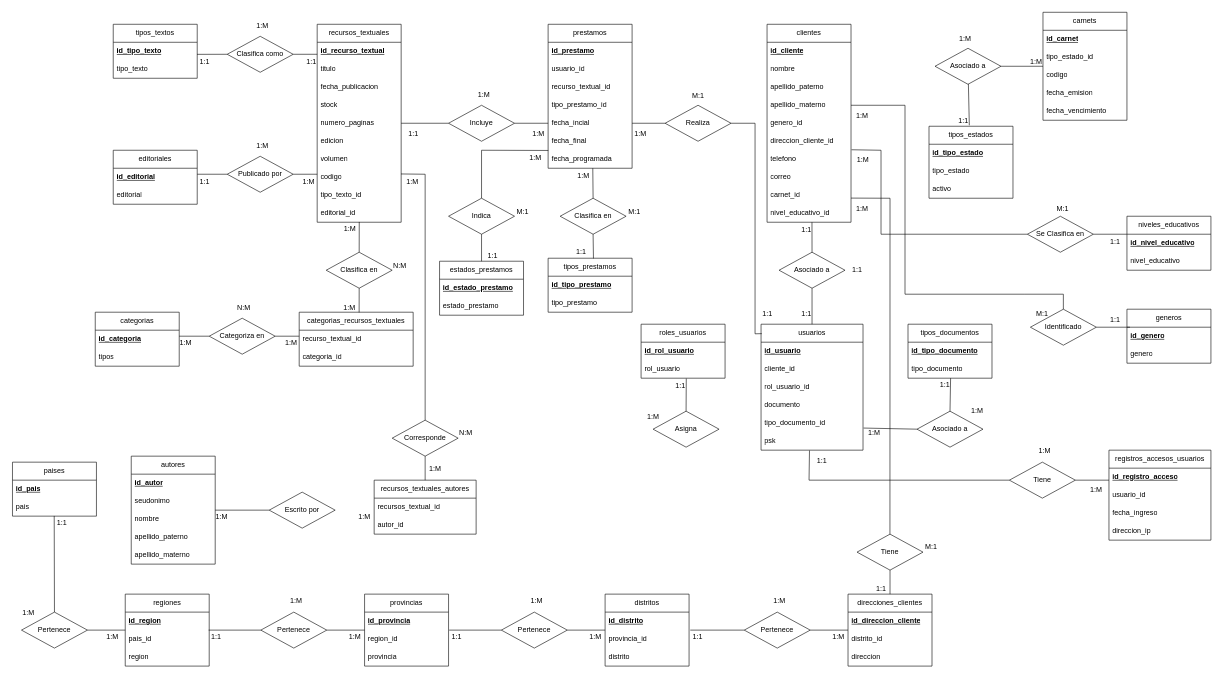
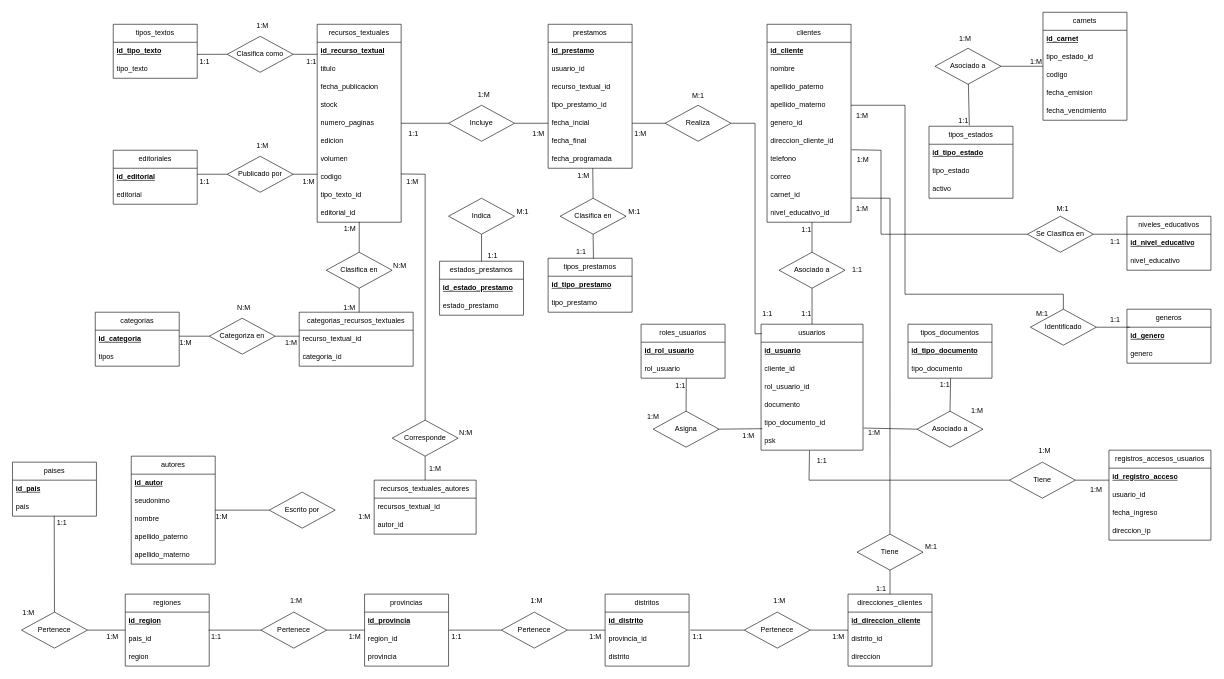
edge "fecha_programada" -- "Indica": removed, label "1:M"
edge "tipo_documento_id" -- "Asigna": added, label "1:M"
